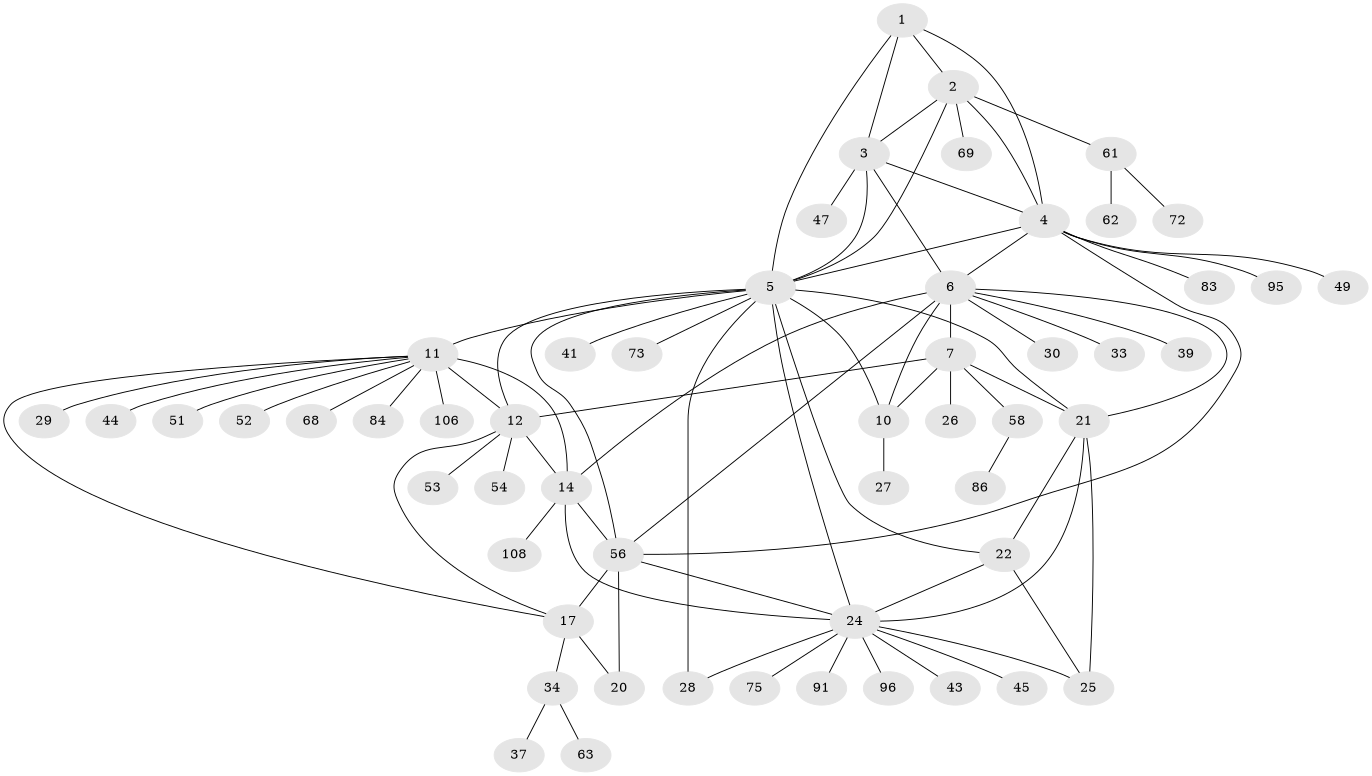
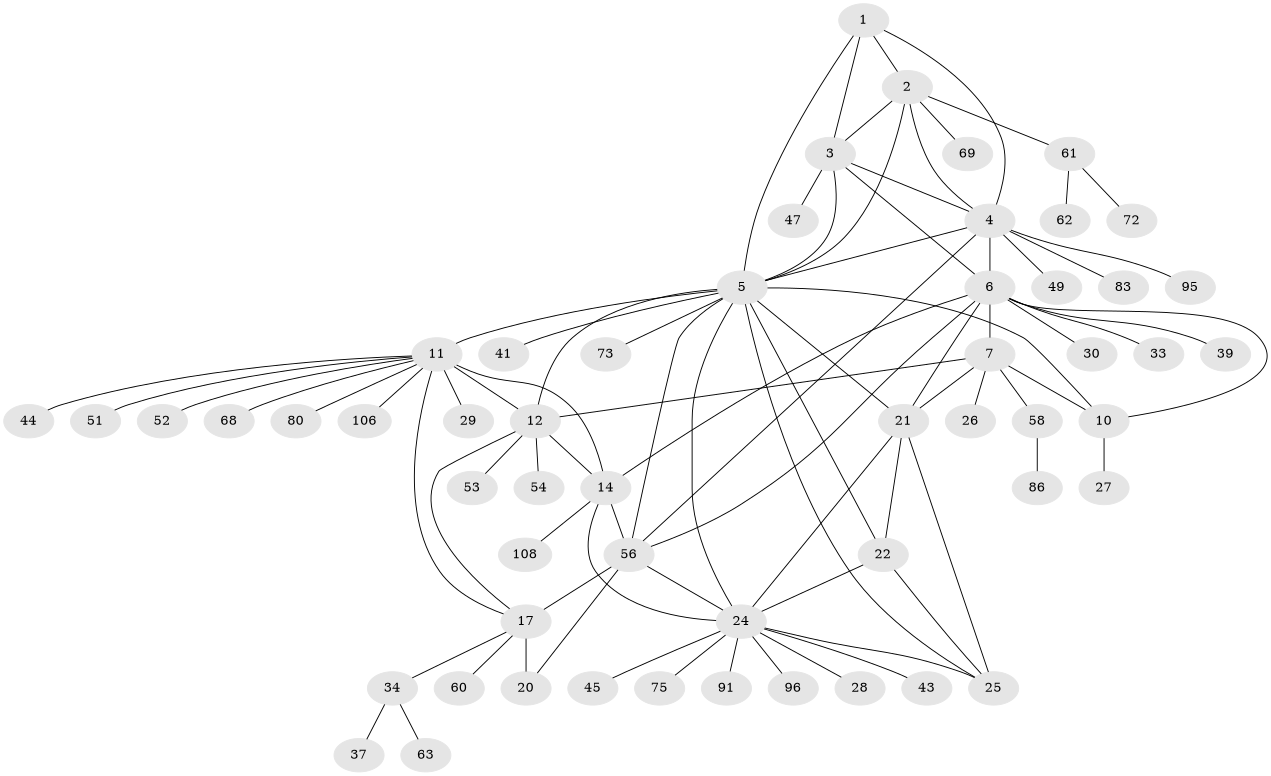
node "84": label "84" -> "80"
edge "5" -- "28": now "5" -- "25"
node "60": added
